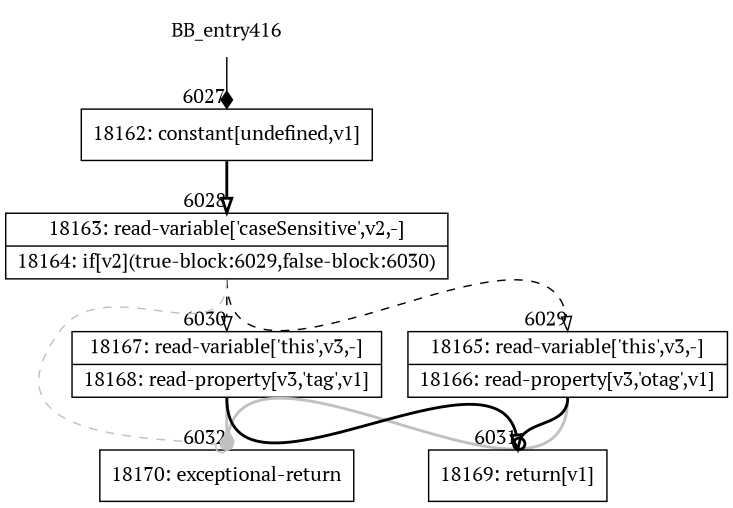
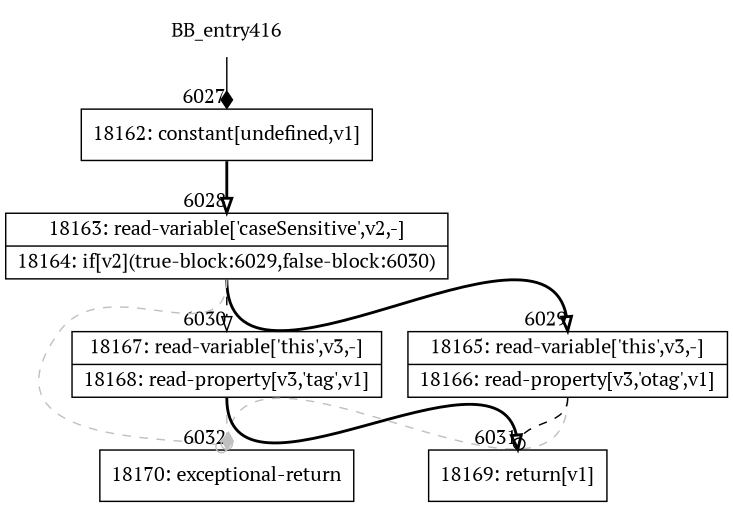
edge "18163: read-variable['caseSensitive',v2,-]" -> "18165: read-variable['this',v3,-]": style dashed -> bold
edge "18167: read-variable['this',v3,-]" -> "18170: exceptional-return": style bold -> dashed
edge "18165: read-variable['this',v3,-]" -> "18169: return[v1]": style bold -> dashed
edge "18165: read-variable['this',v3,-]" -> "18170: exceptional-return": style bold -> dashed
